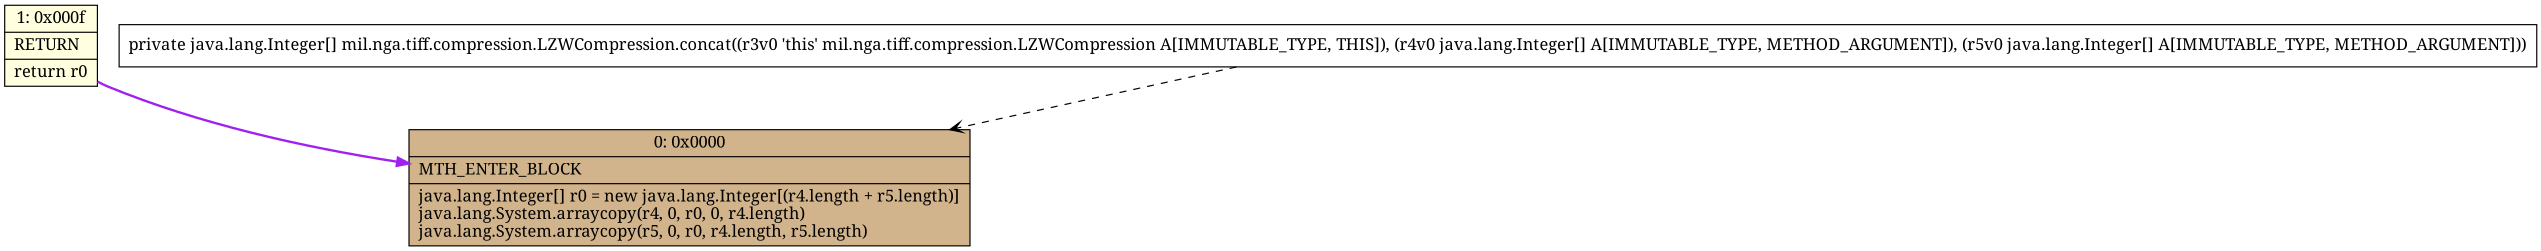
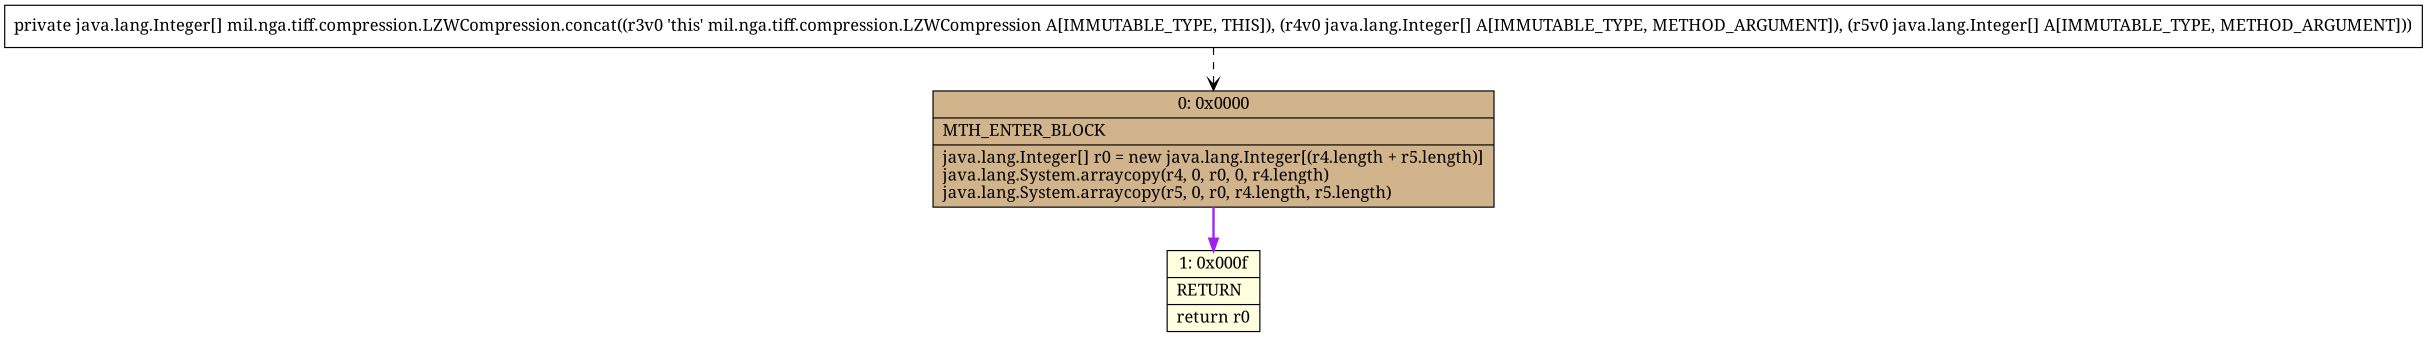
edge "1: 0x000f" -> "0: 0x0000": reversed
